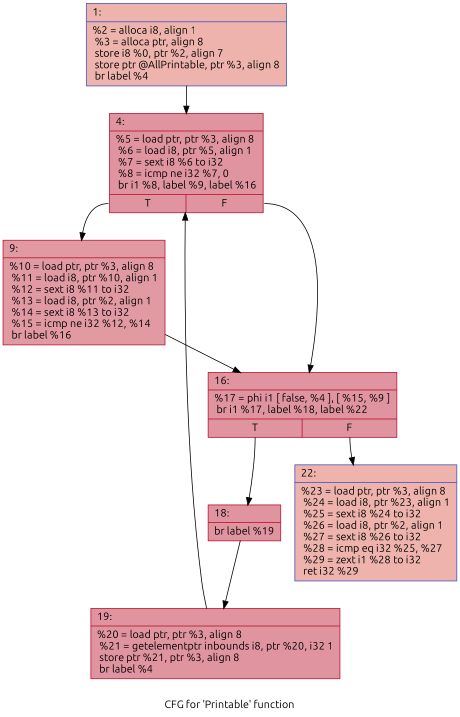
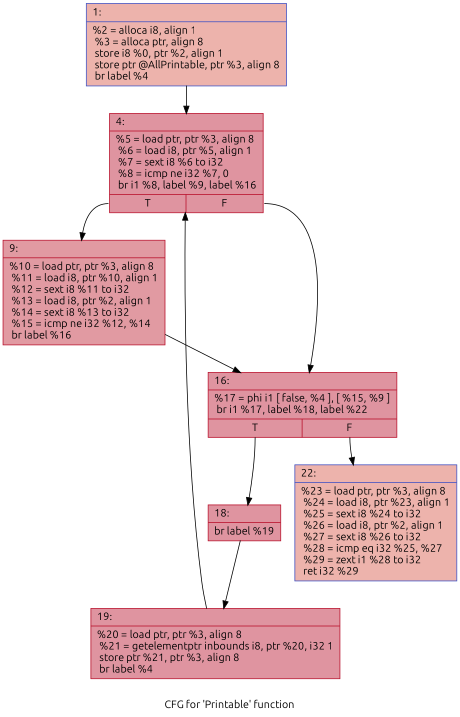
node "1:": text "store i8 %0, ptr %2, align 7" -> "store i8 %0, ptr %2, align 1"
